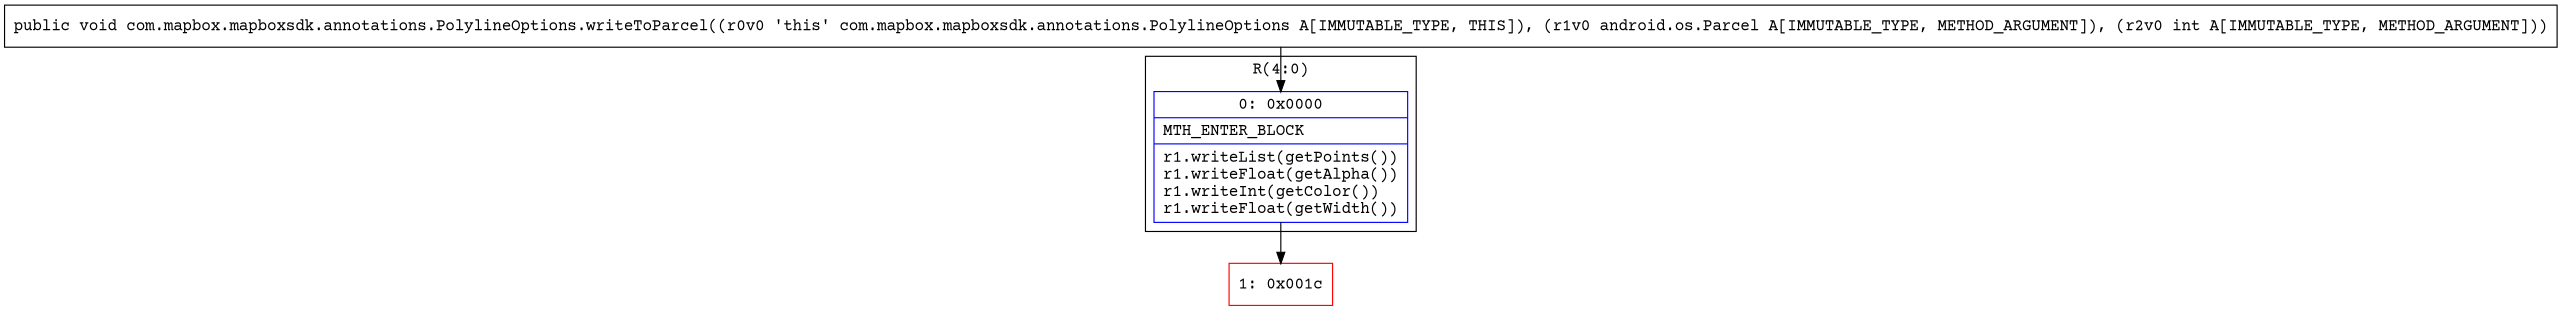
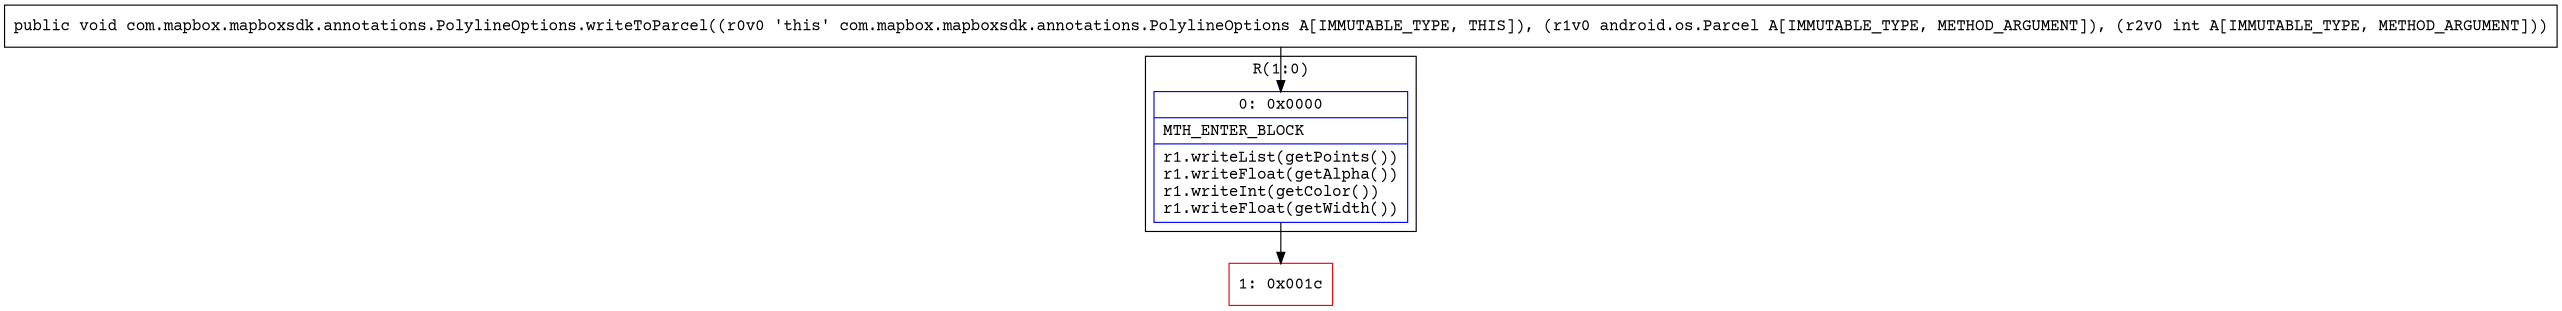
cluster "R(4:0)": label "R(4:0)" -> "R(1:0)"
